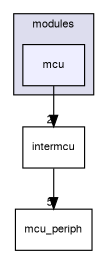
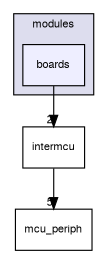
node "mcu": label "mcu" -> "boards"
